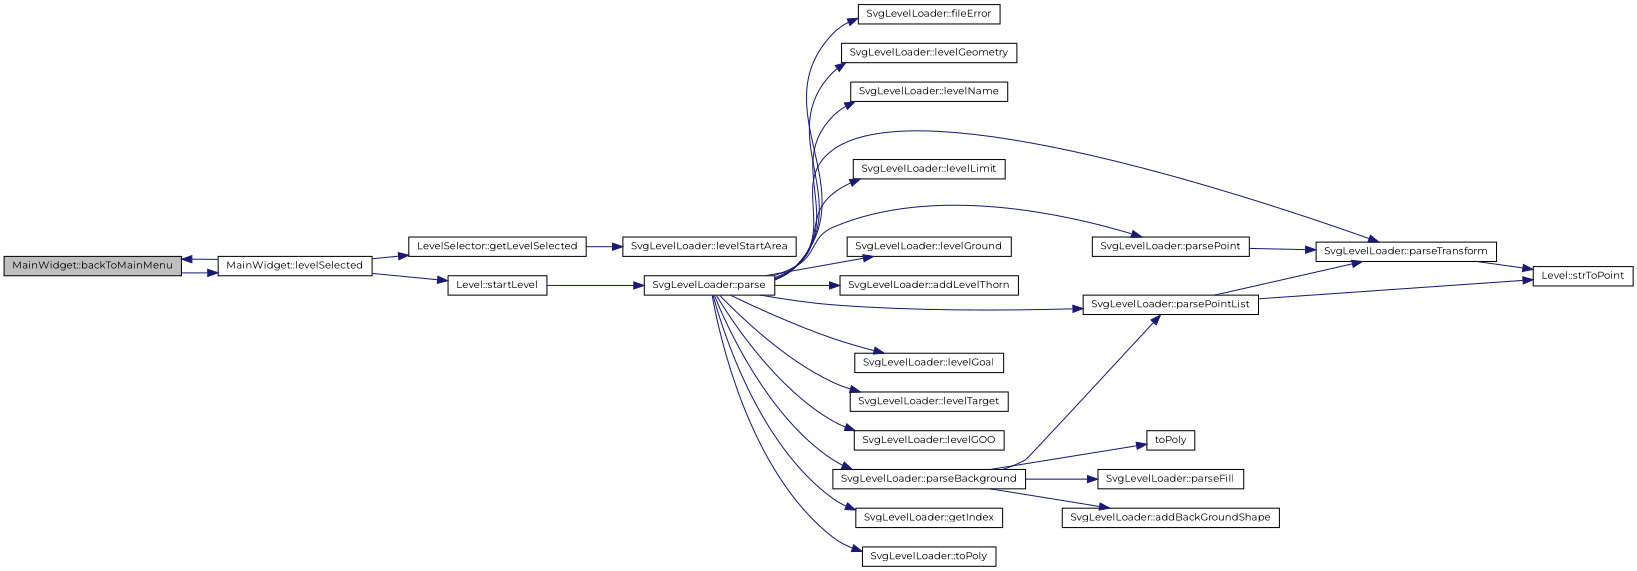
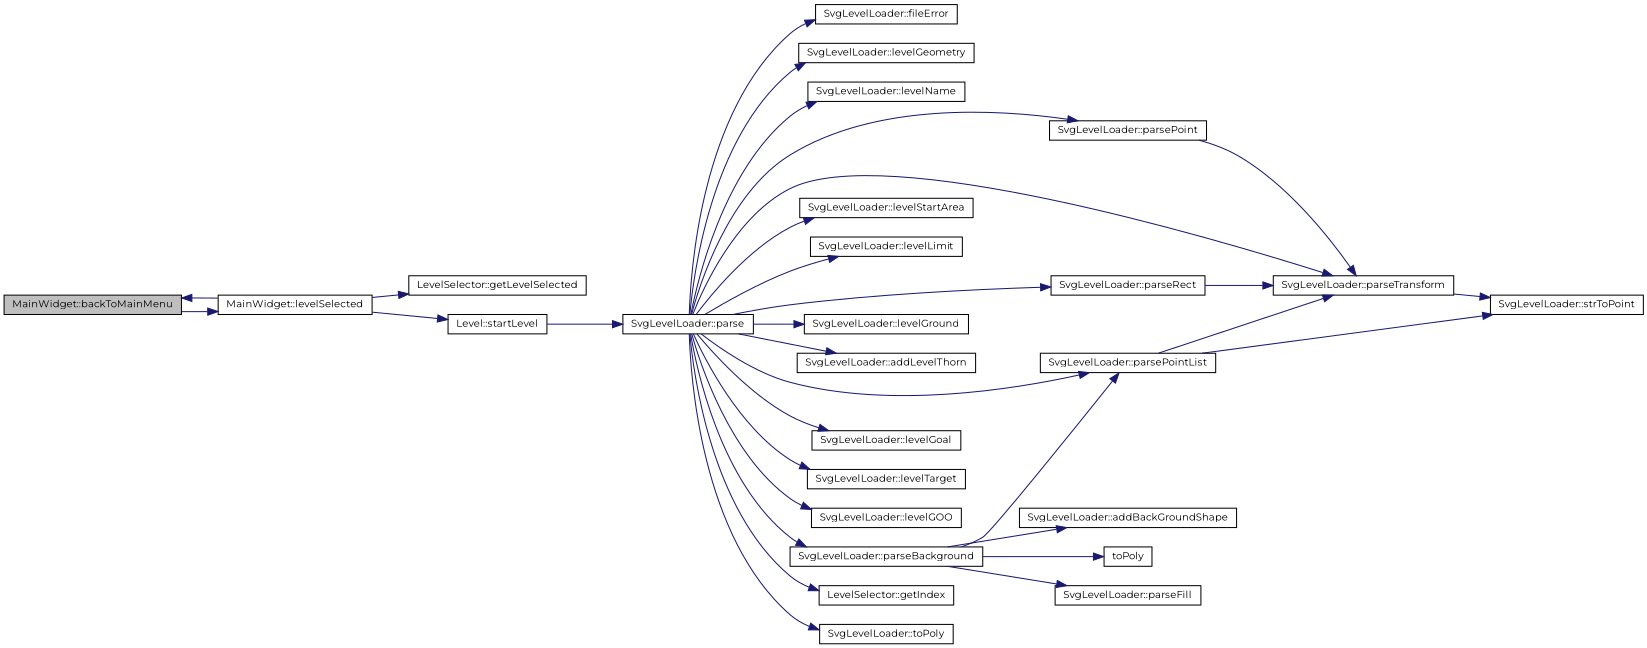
edge "LevelSelector::getLevelSelected" -> "SvgLevelLoader::levelStartArea": now "SvgLevelLoader::parse" -> "SvgLevelLoader::levelStartArea"
node "Level::strToPoint": label "Level::strToPoint" -> "SvgLevelLoader::strToPoint"
node "SvgLevelLoader::parseRect": added
node "SvgLevelLoader::getIndex": label "SvgLevelLoader::getIndex" -> "LevelSelector::getIndex"
